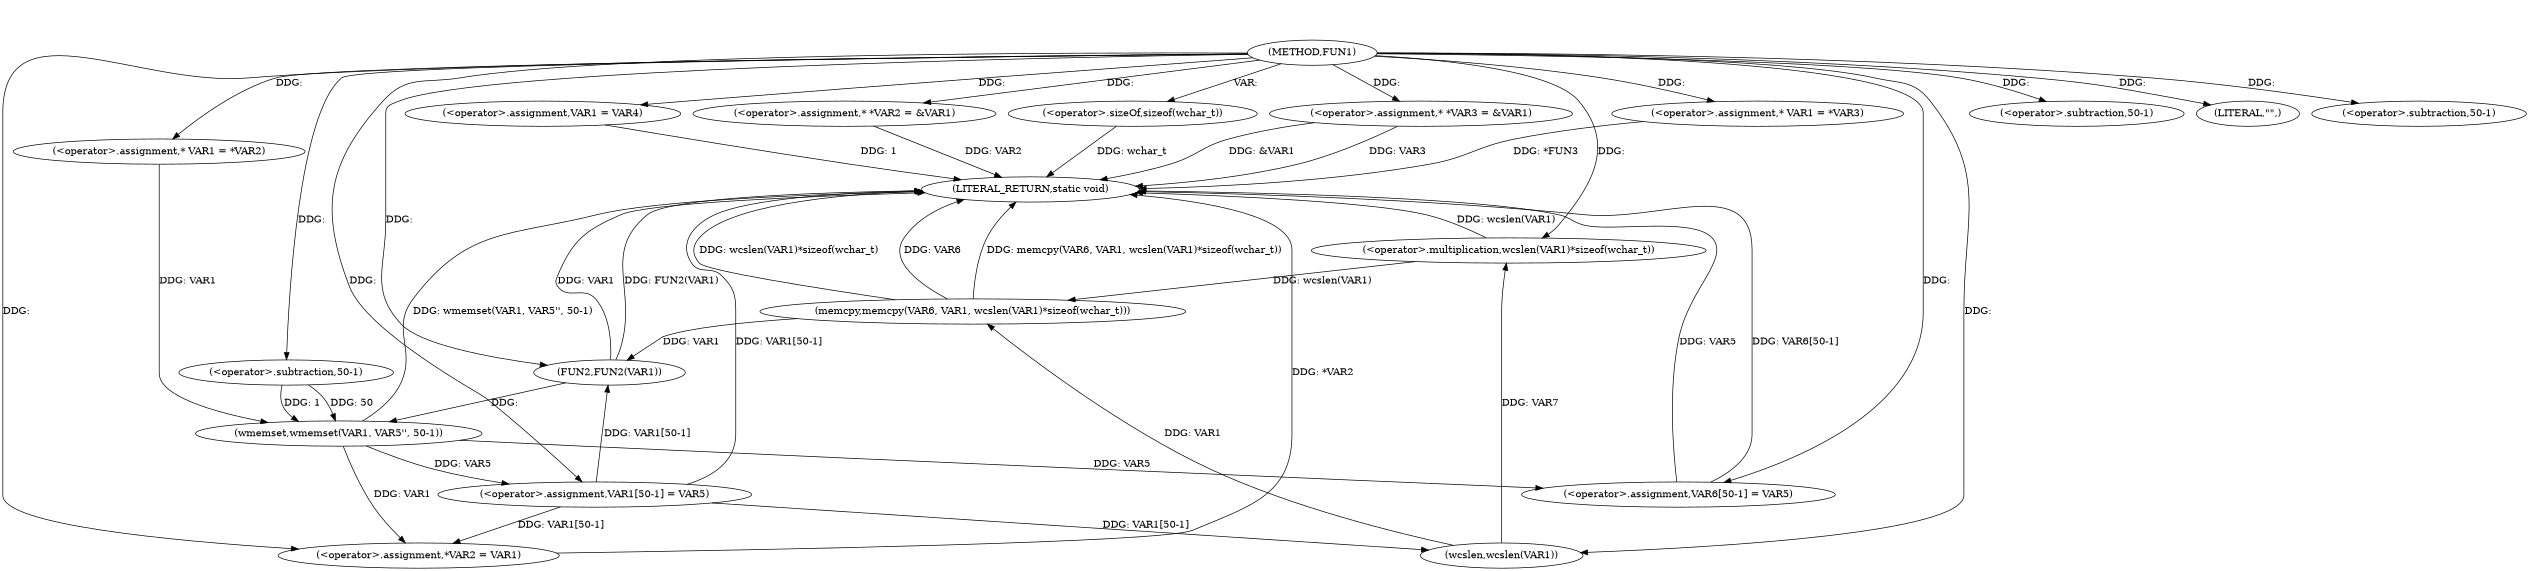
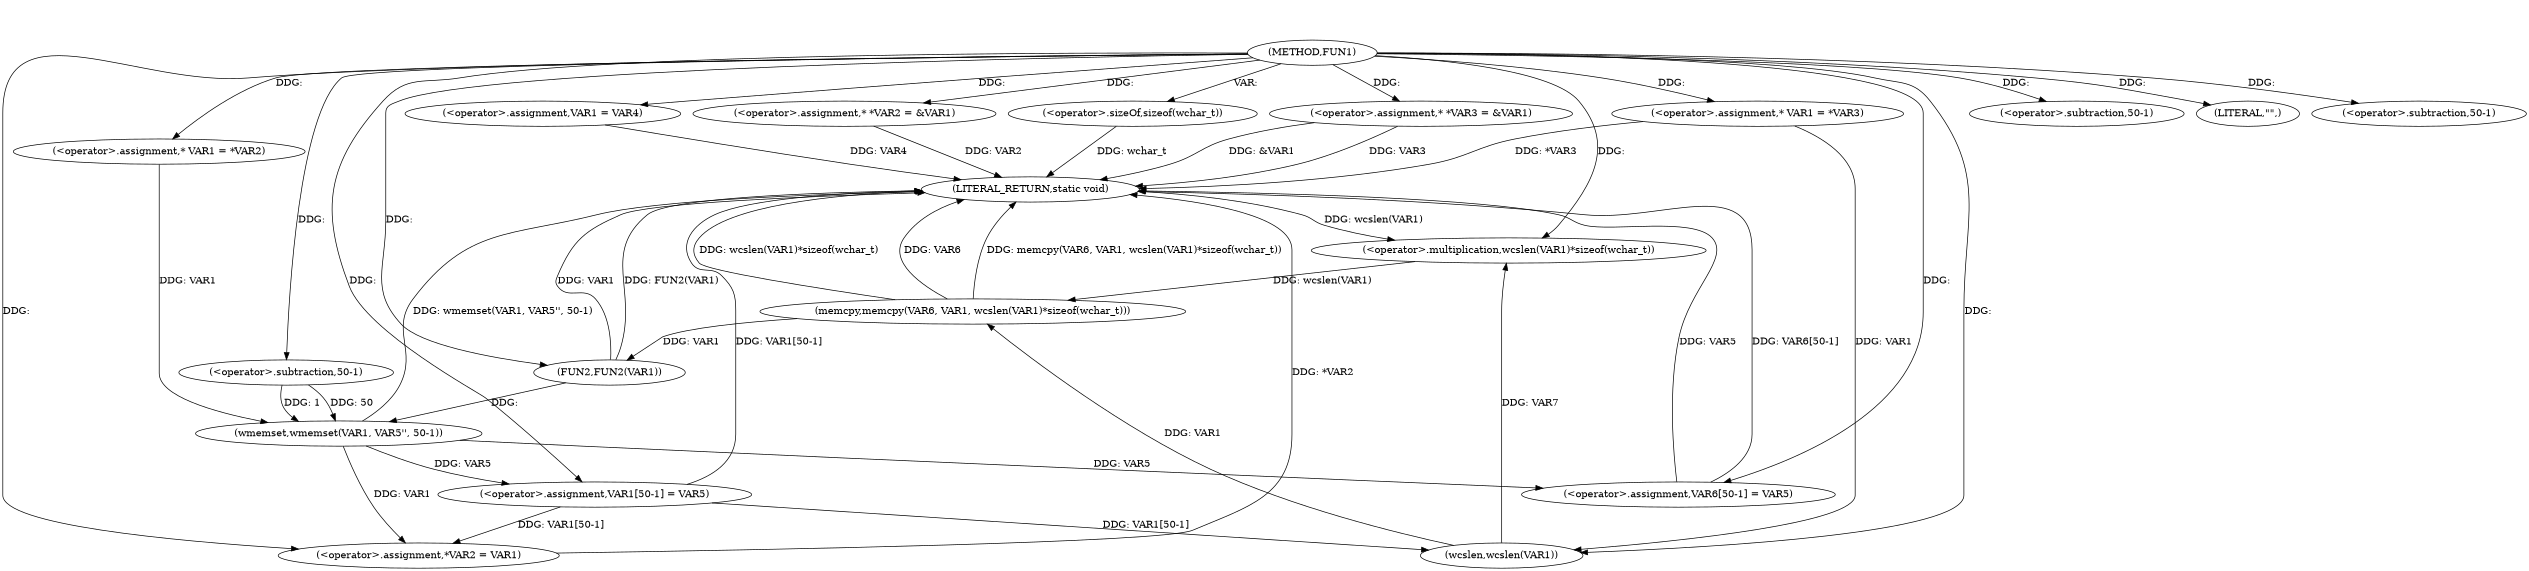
edge "(<operator>.assignment,VAR1 = VAR4)" -> "(LITERAL_RETURN,static void)": label "DDG: 1" -> "DDG: VAR4"
edge "(<operator>.assignment,* VAR1 = *VAR3)" -> "(LITERAL_RETURN,static void)": label "DDG: *FUN3" -> "DDG: *VAR3"
edge "(<operator>.multiplication,wcslen(VAR1)*sizeof(wchar_t))" -> "(LITERAL_RETURN,static void)": reversed
edge "(<operator>.assignment,VAR1[50-1] = VAR5)" -> "(FUN2,FUN2(VAR1))": removed, label "DDG: VAR1[50-1]"
edge "(<operator>.assignment,* VAR1 = *VAR3)" -> "(wcslen,wcslen(VAR1))": added, label "DDG: VAR1"
